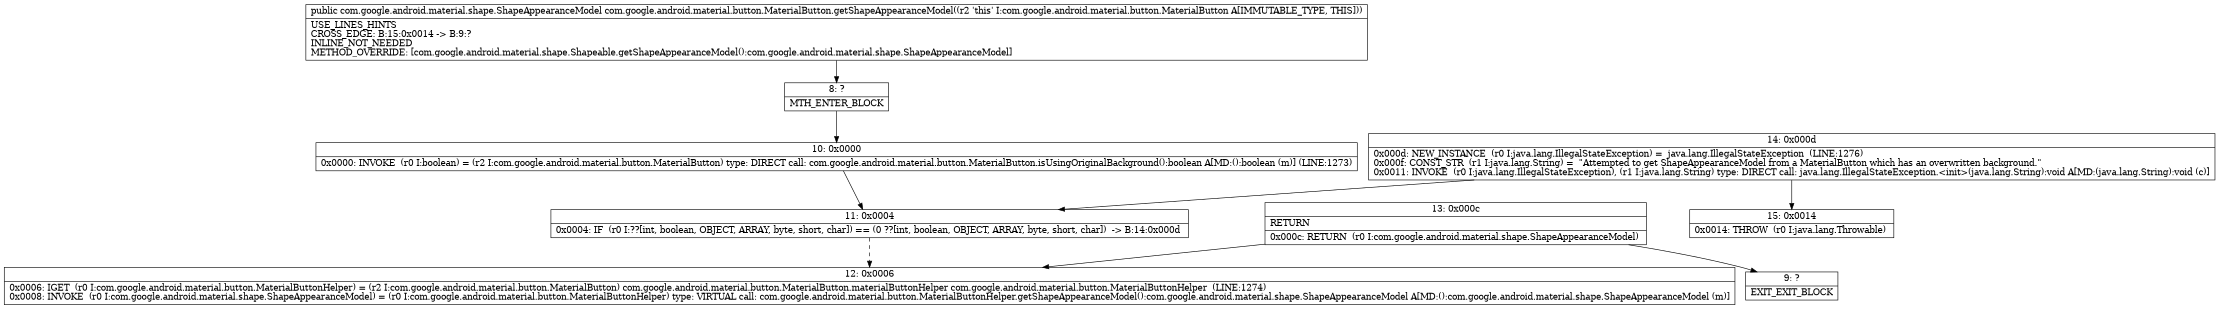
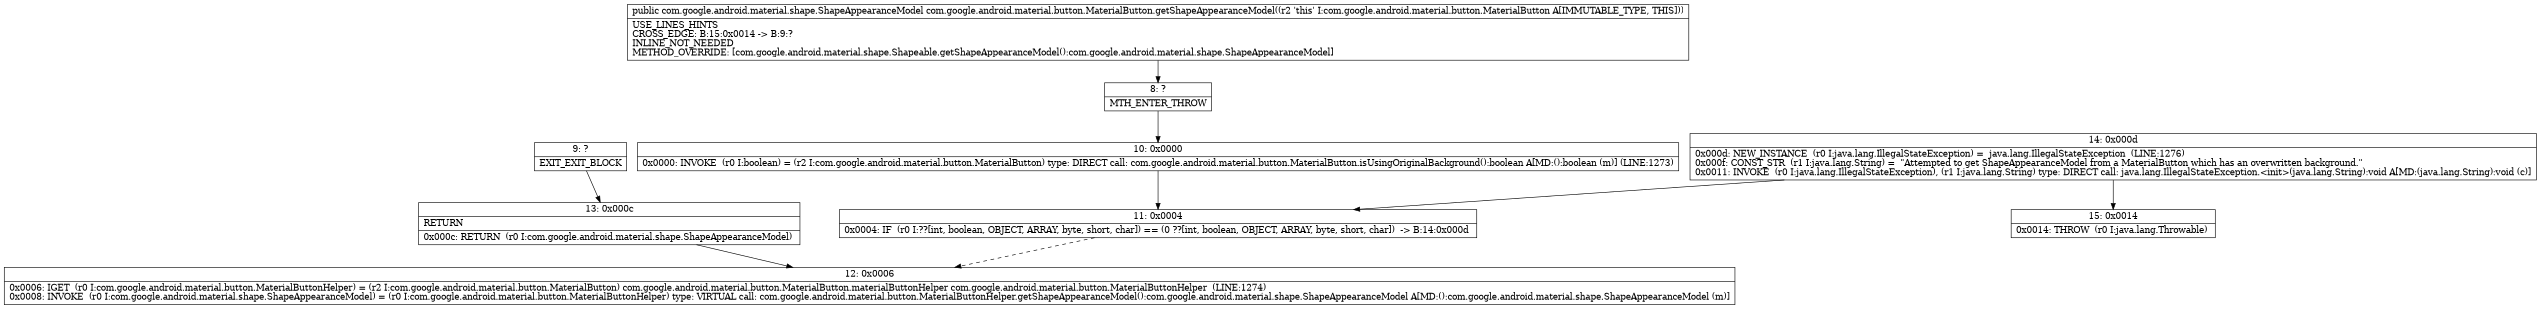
node "8: ?": text "MTH_ENTER_BLOCK" -> "MTH_ENTER_THROW"
edge "13: 0x000c" -> "9: ?": reversed
